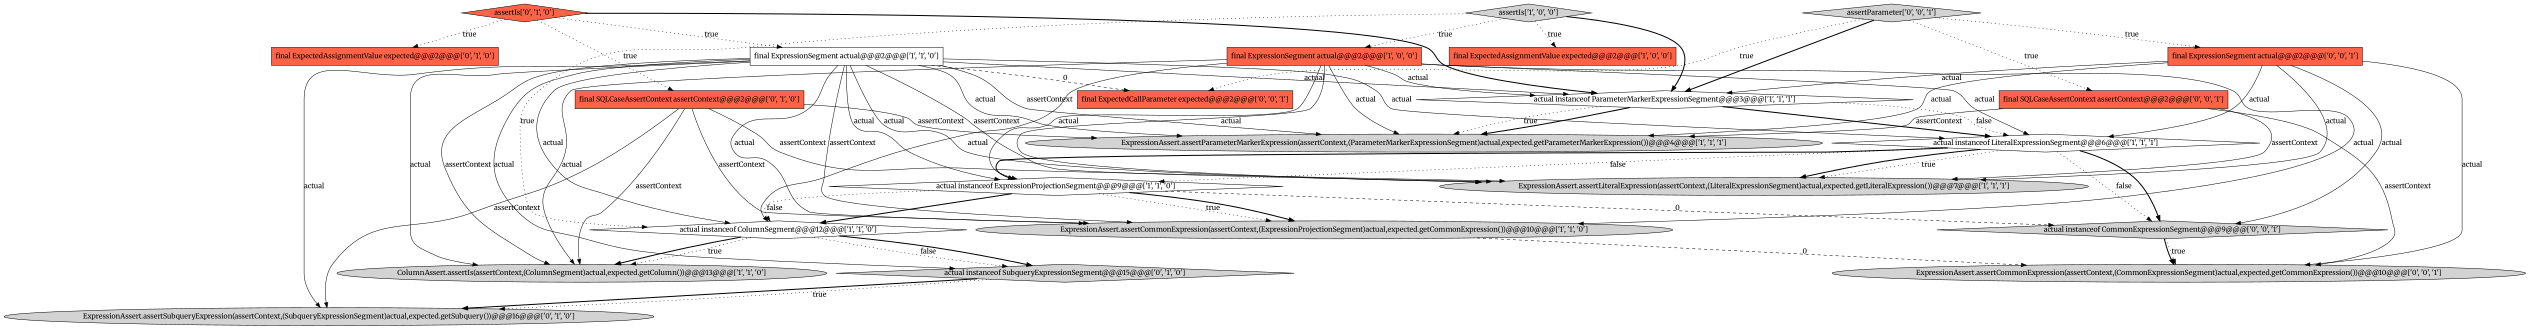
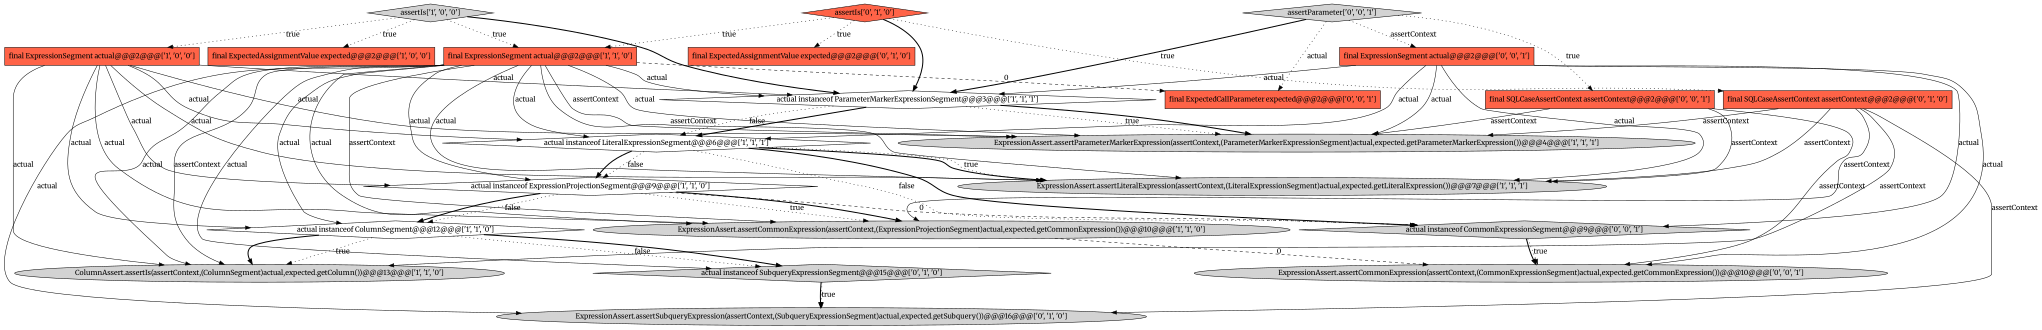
edge "assertParameter['0', '0', '1']" -> "final ExpressionSegment actual@@@2@@@['0', '0', '1']": label "true" -> "assertContext"
edge "assertIs['1', '0', '0']" -> "actual instanceof ColumnSegment@@@12@@@['1', '1', '0']": now "assertIs['1', '0', '0']" -> "final ExpressionSegment actual@@@2@@@['1', '1', '0']"
node "final ExpressionSegment actual@@@2@@@['1', '1', '0']": fillcolor white -> tomato
edge "assertParameter['0', '0', '1']" -> "final ExpectedCallParameter expected@@@2@@@['0', '0', '1']": label "true" -> "actual"
